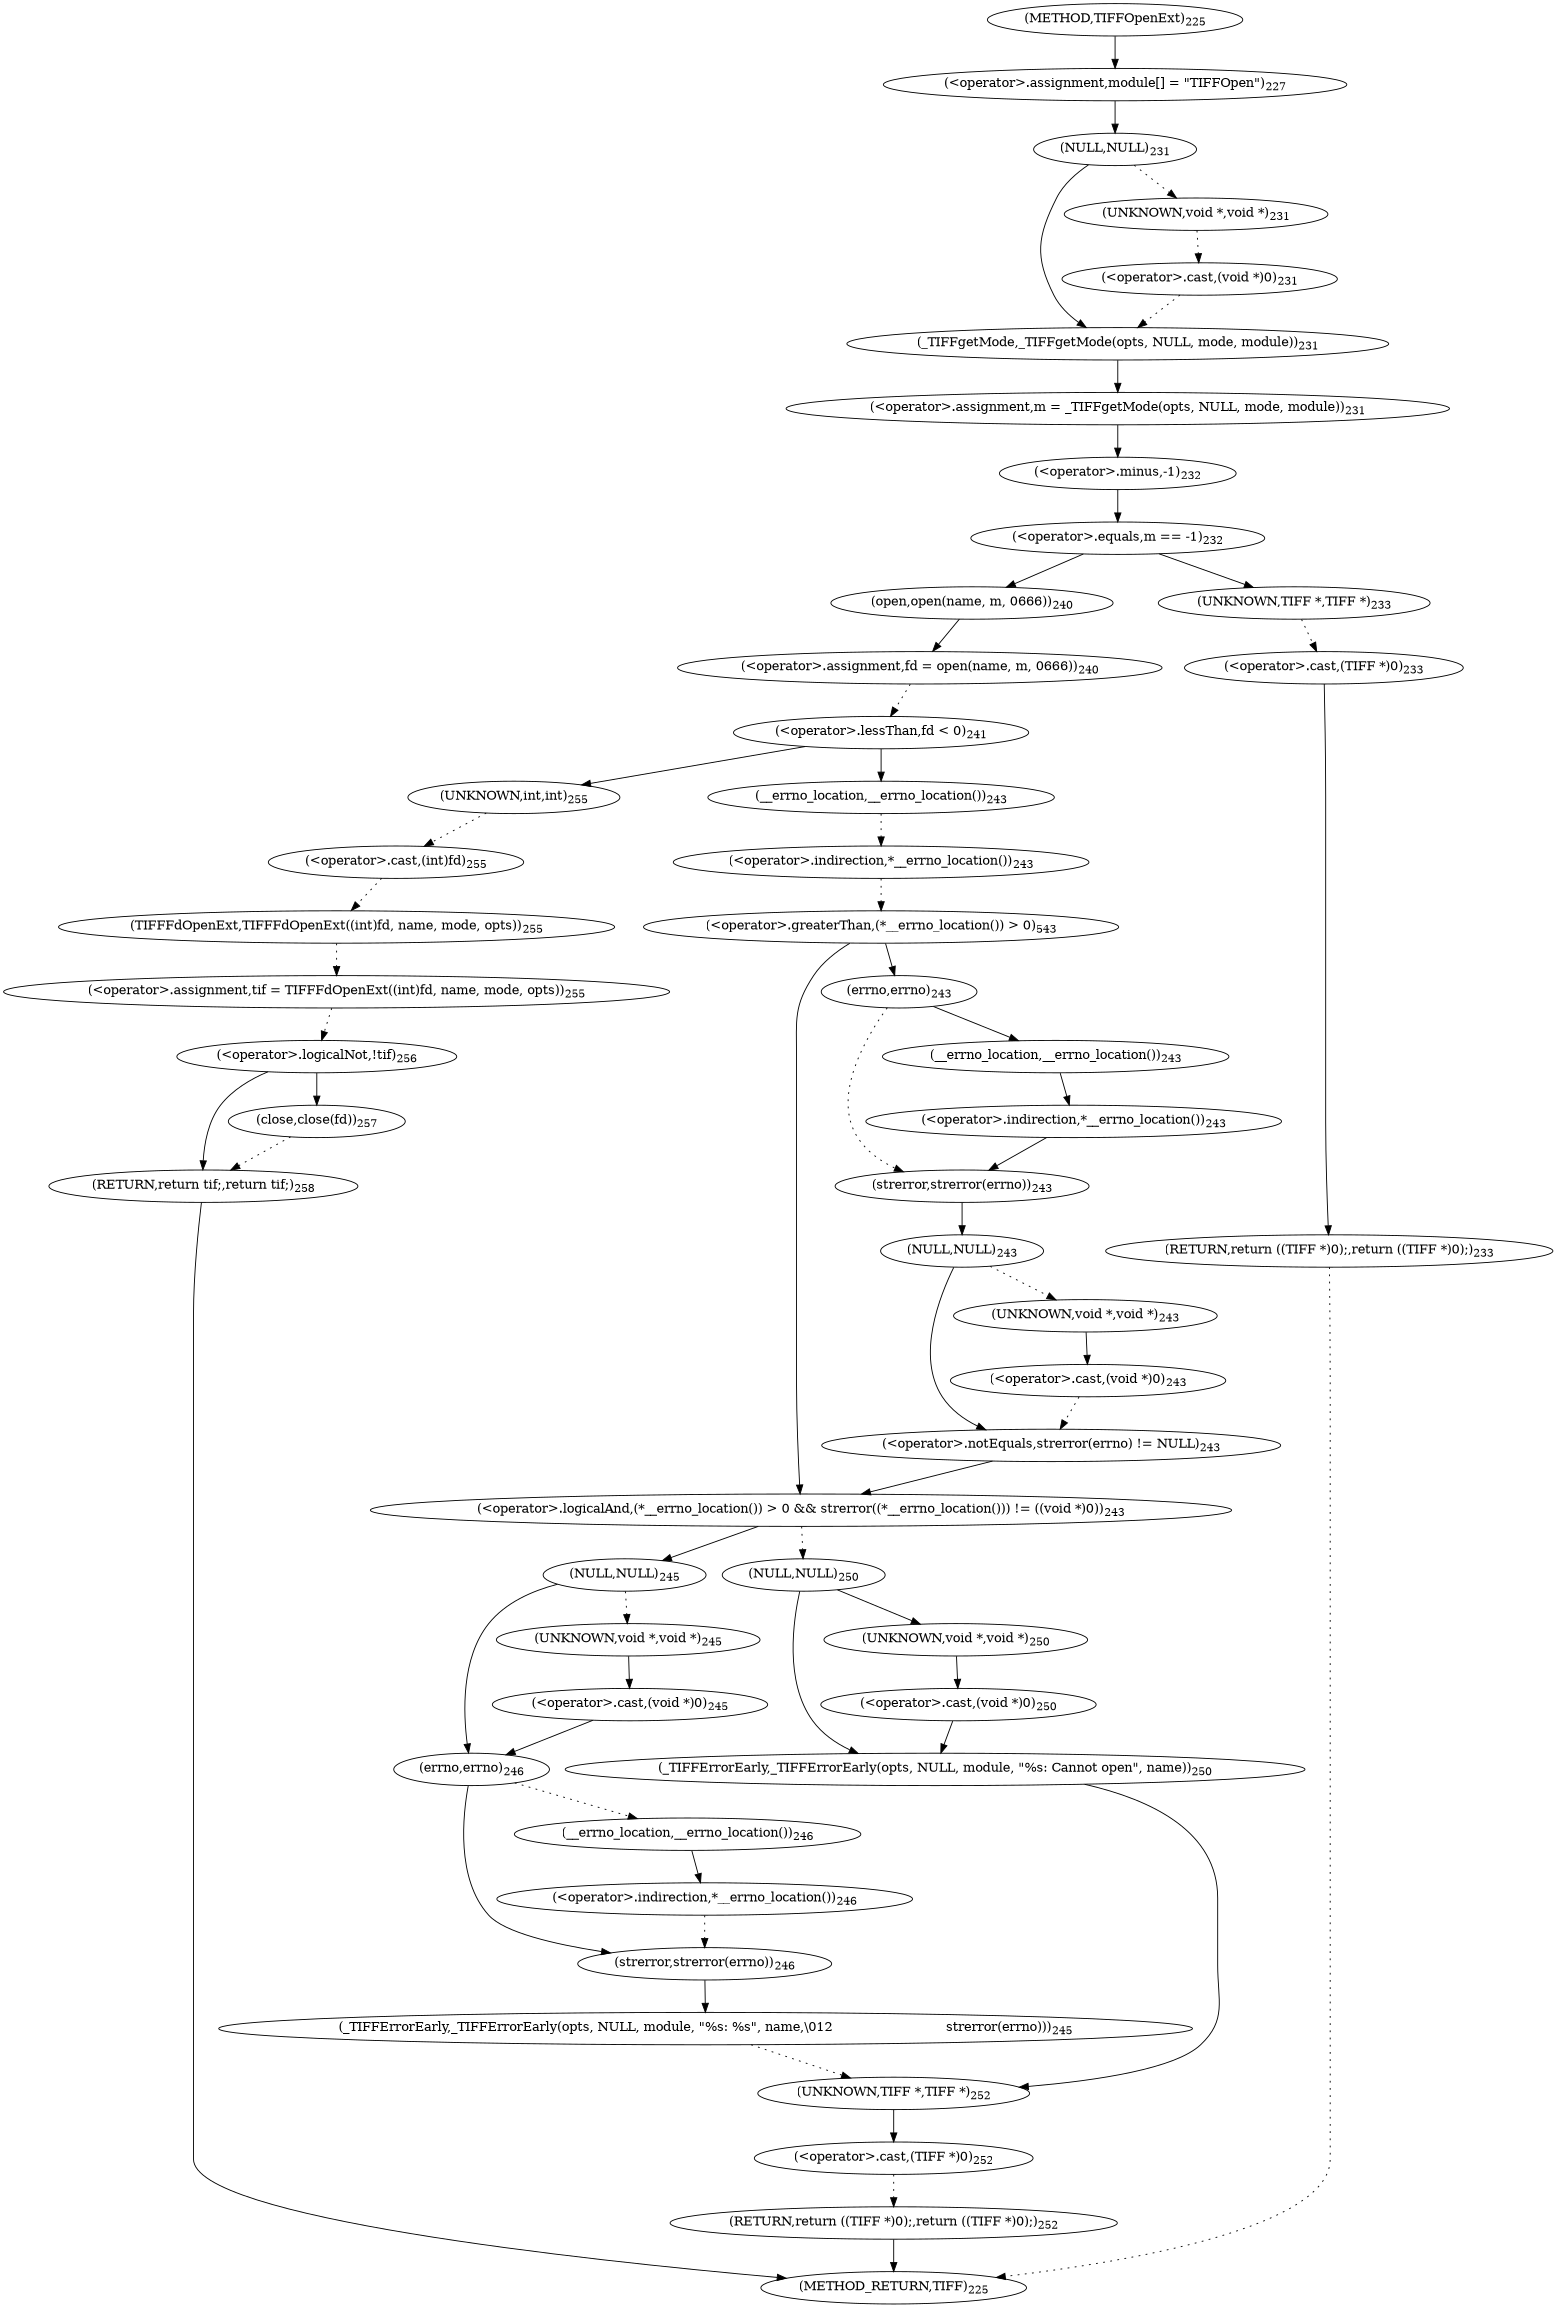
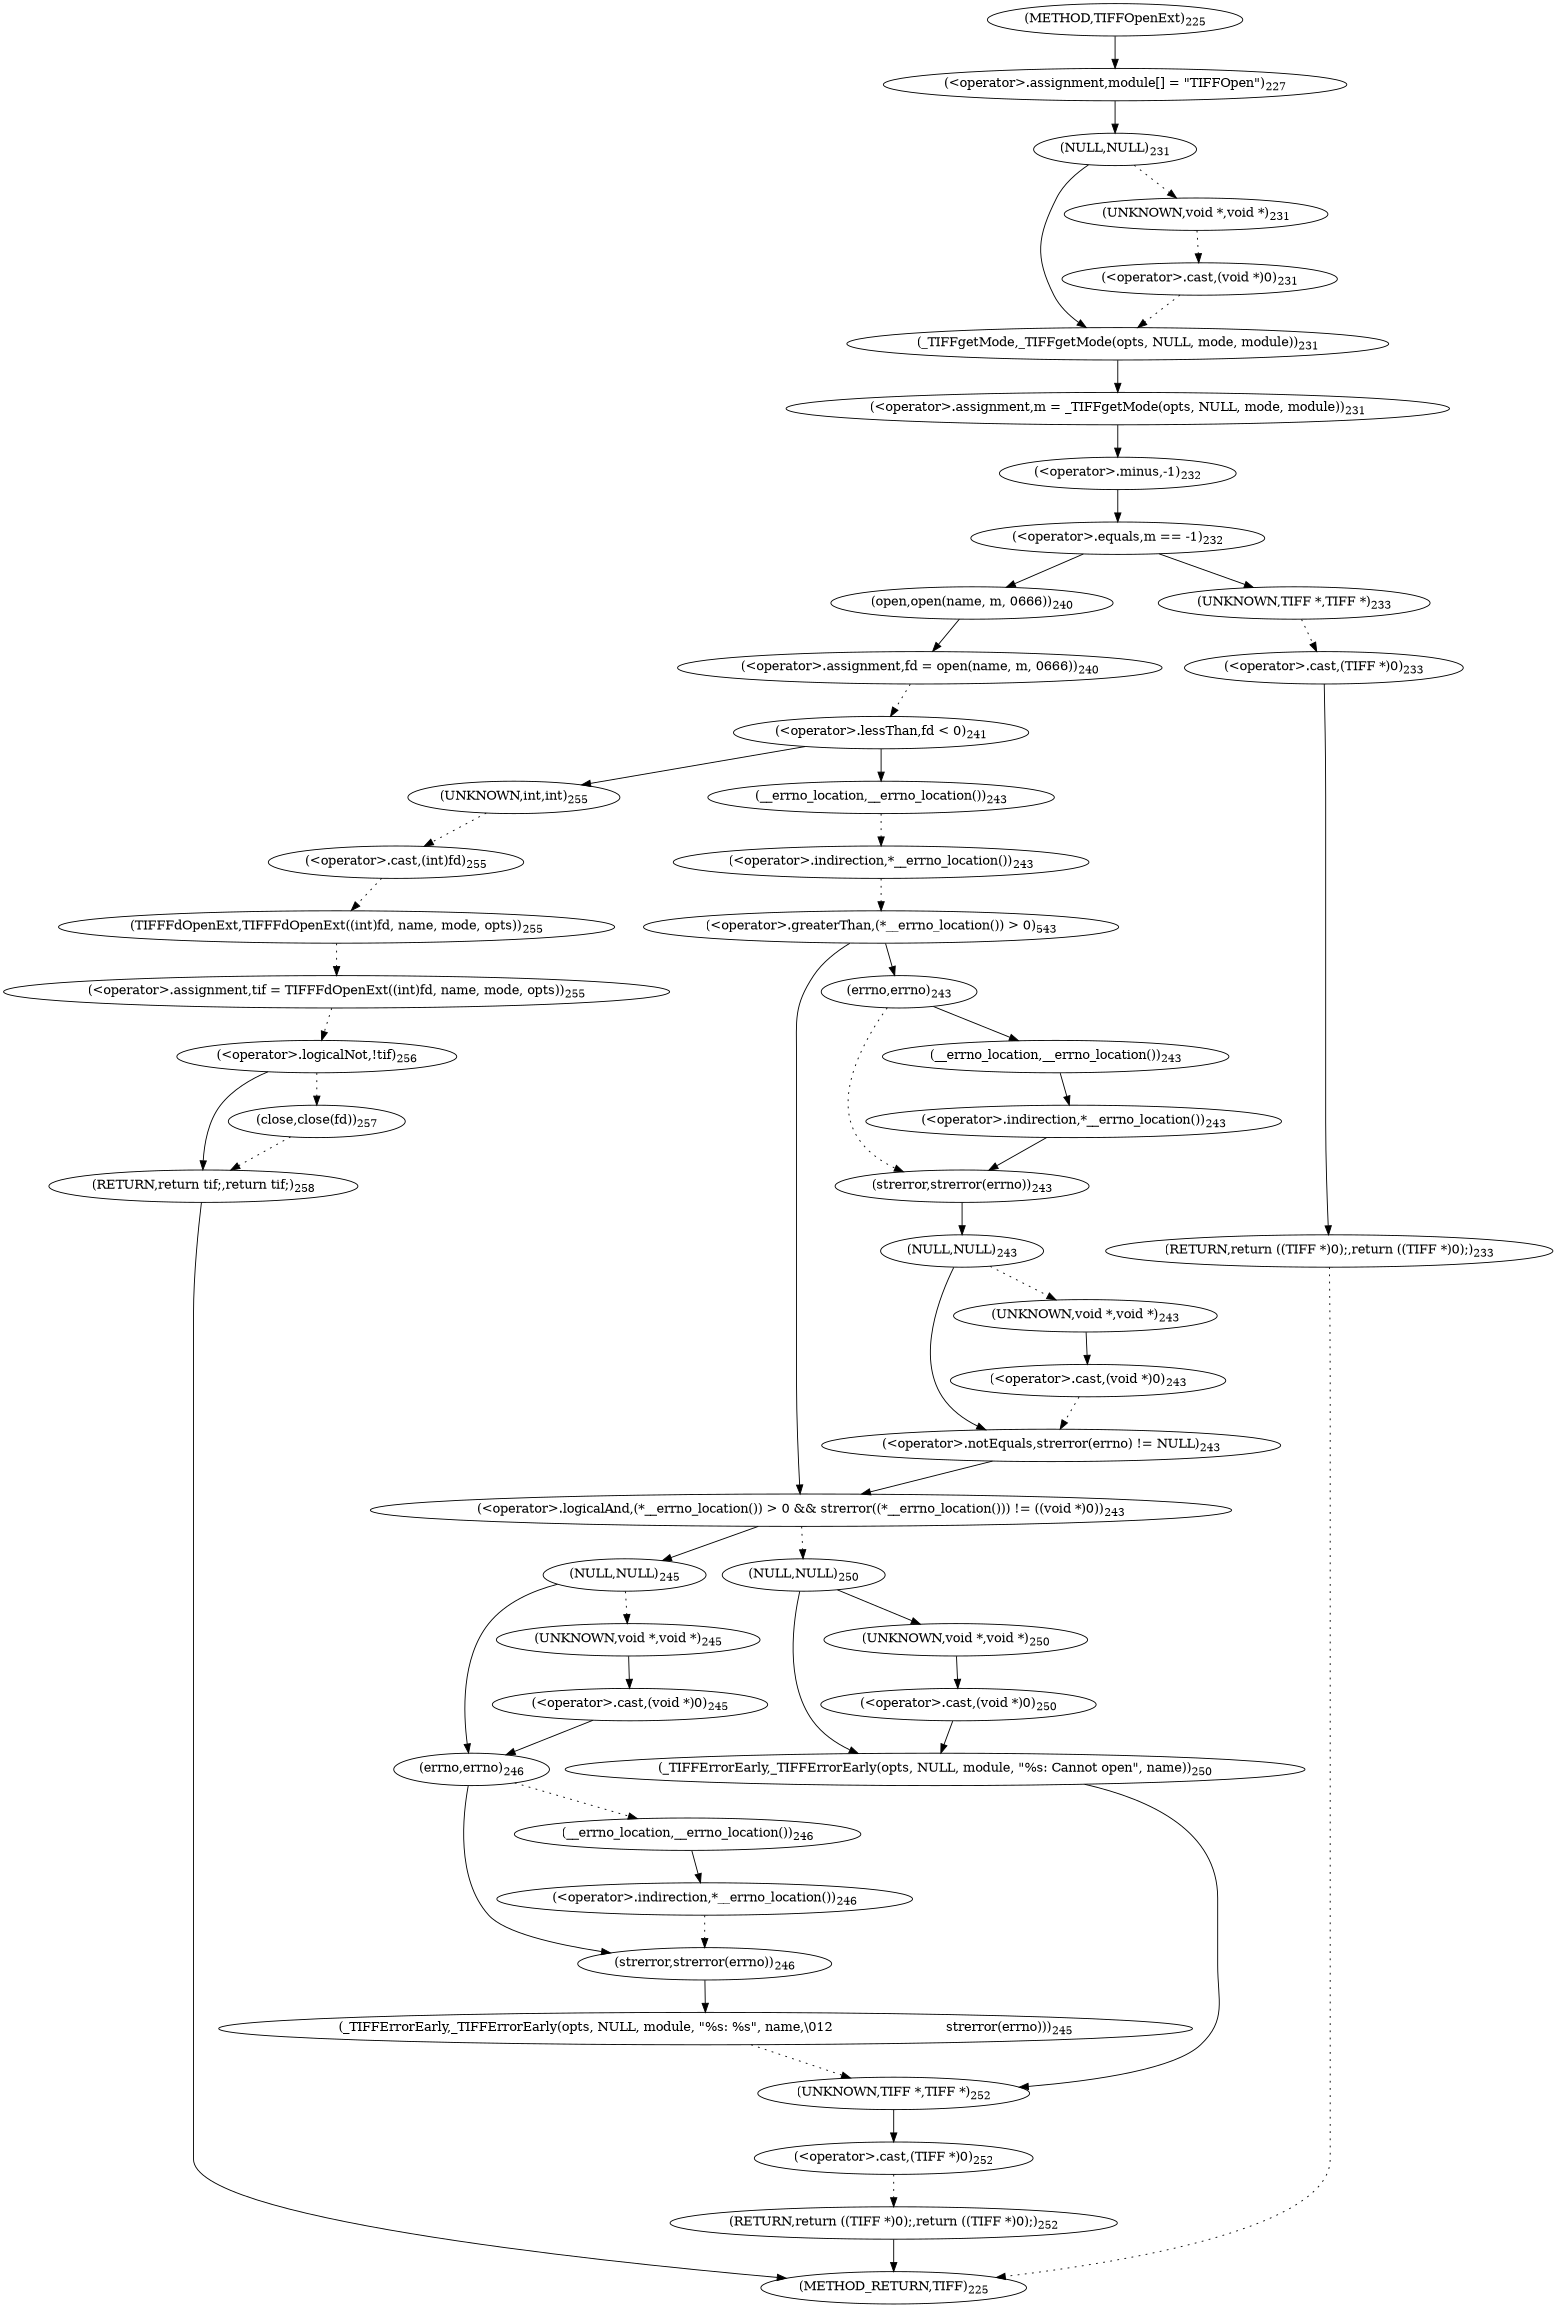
edge "(<operator>.logicalNot,!tif)" -> "(close,close(fd))": style solid -> dotted
